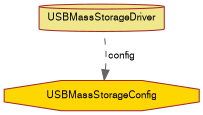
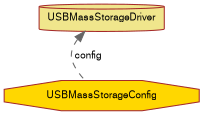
edge "USBMassStorageDriver" -> "USBMassStorageConfig": reversed
